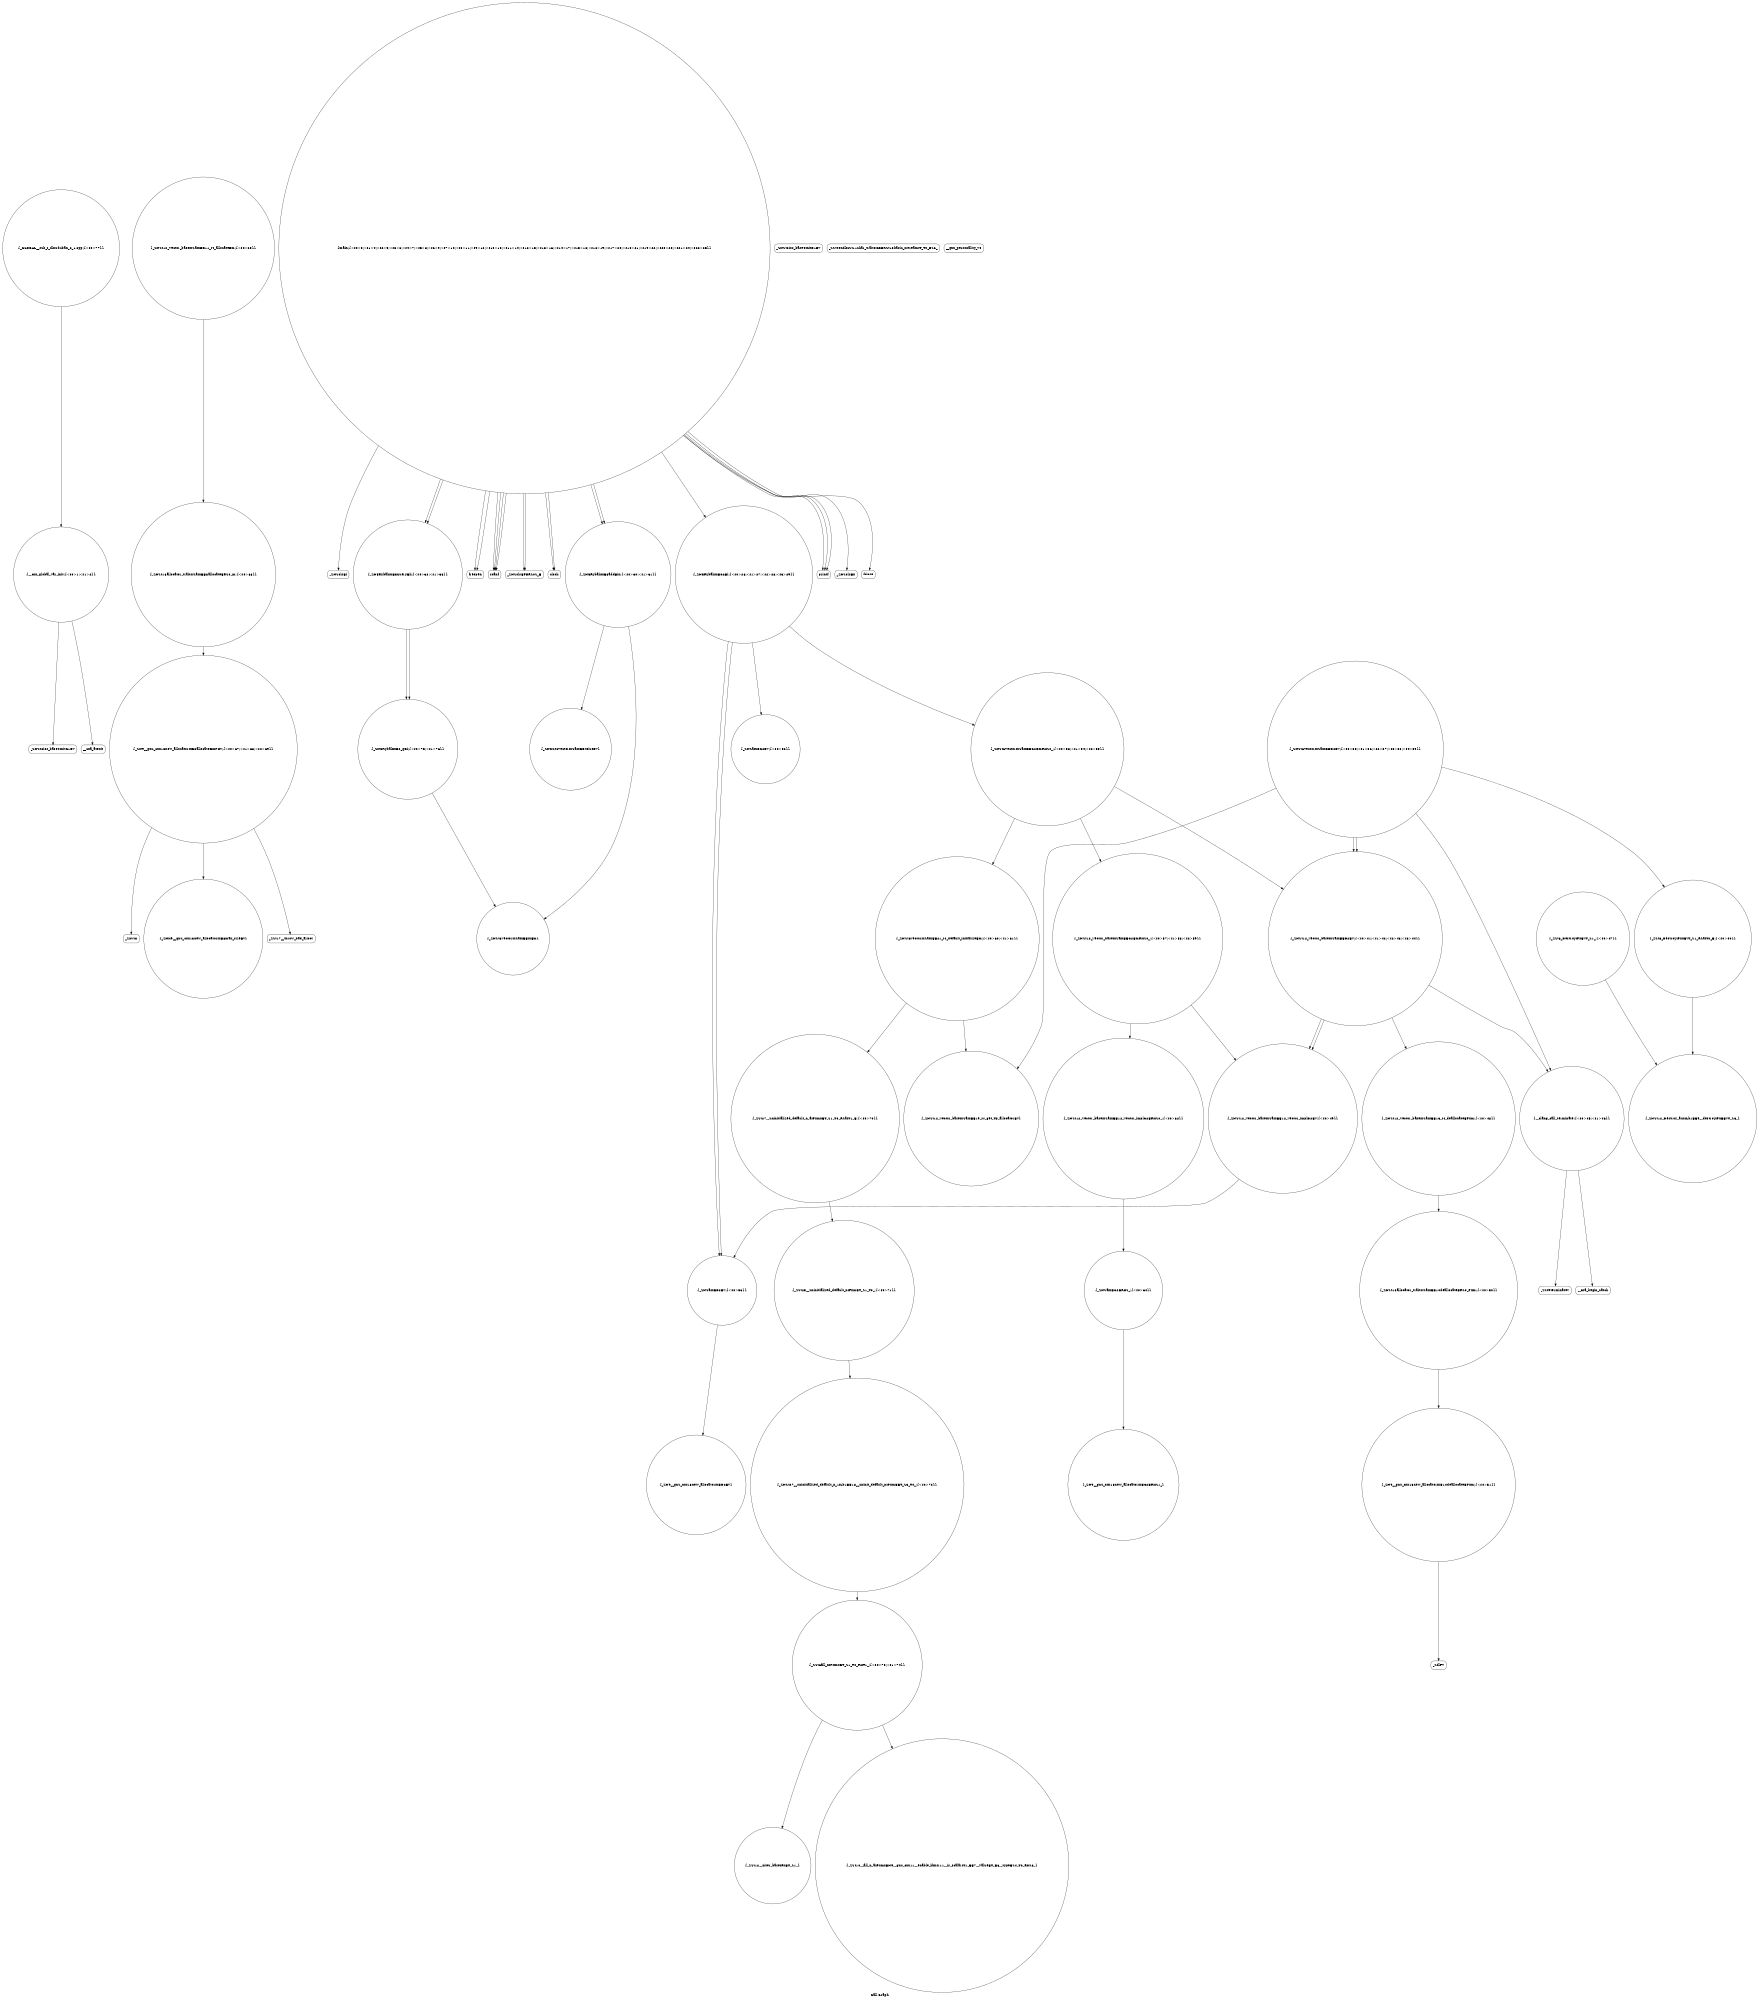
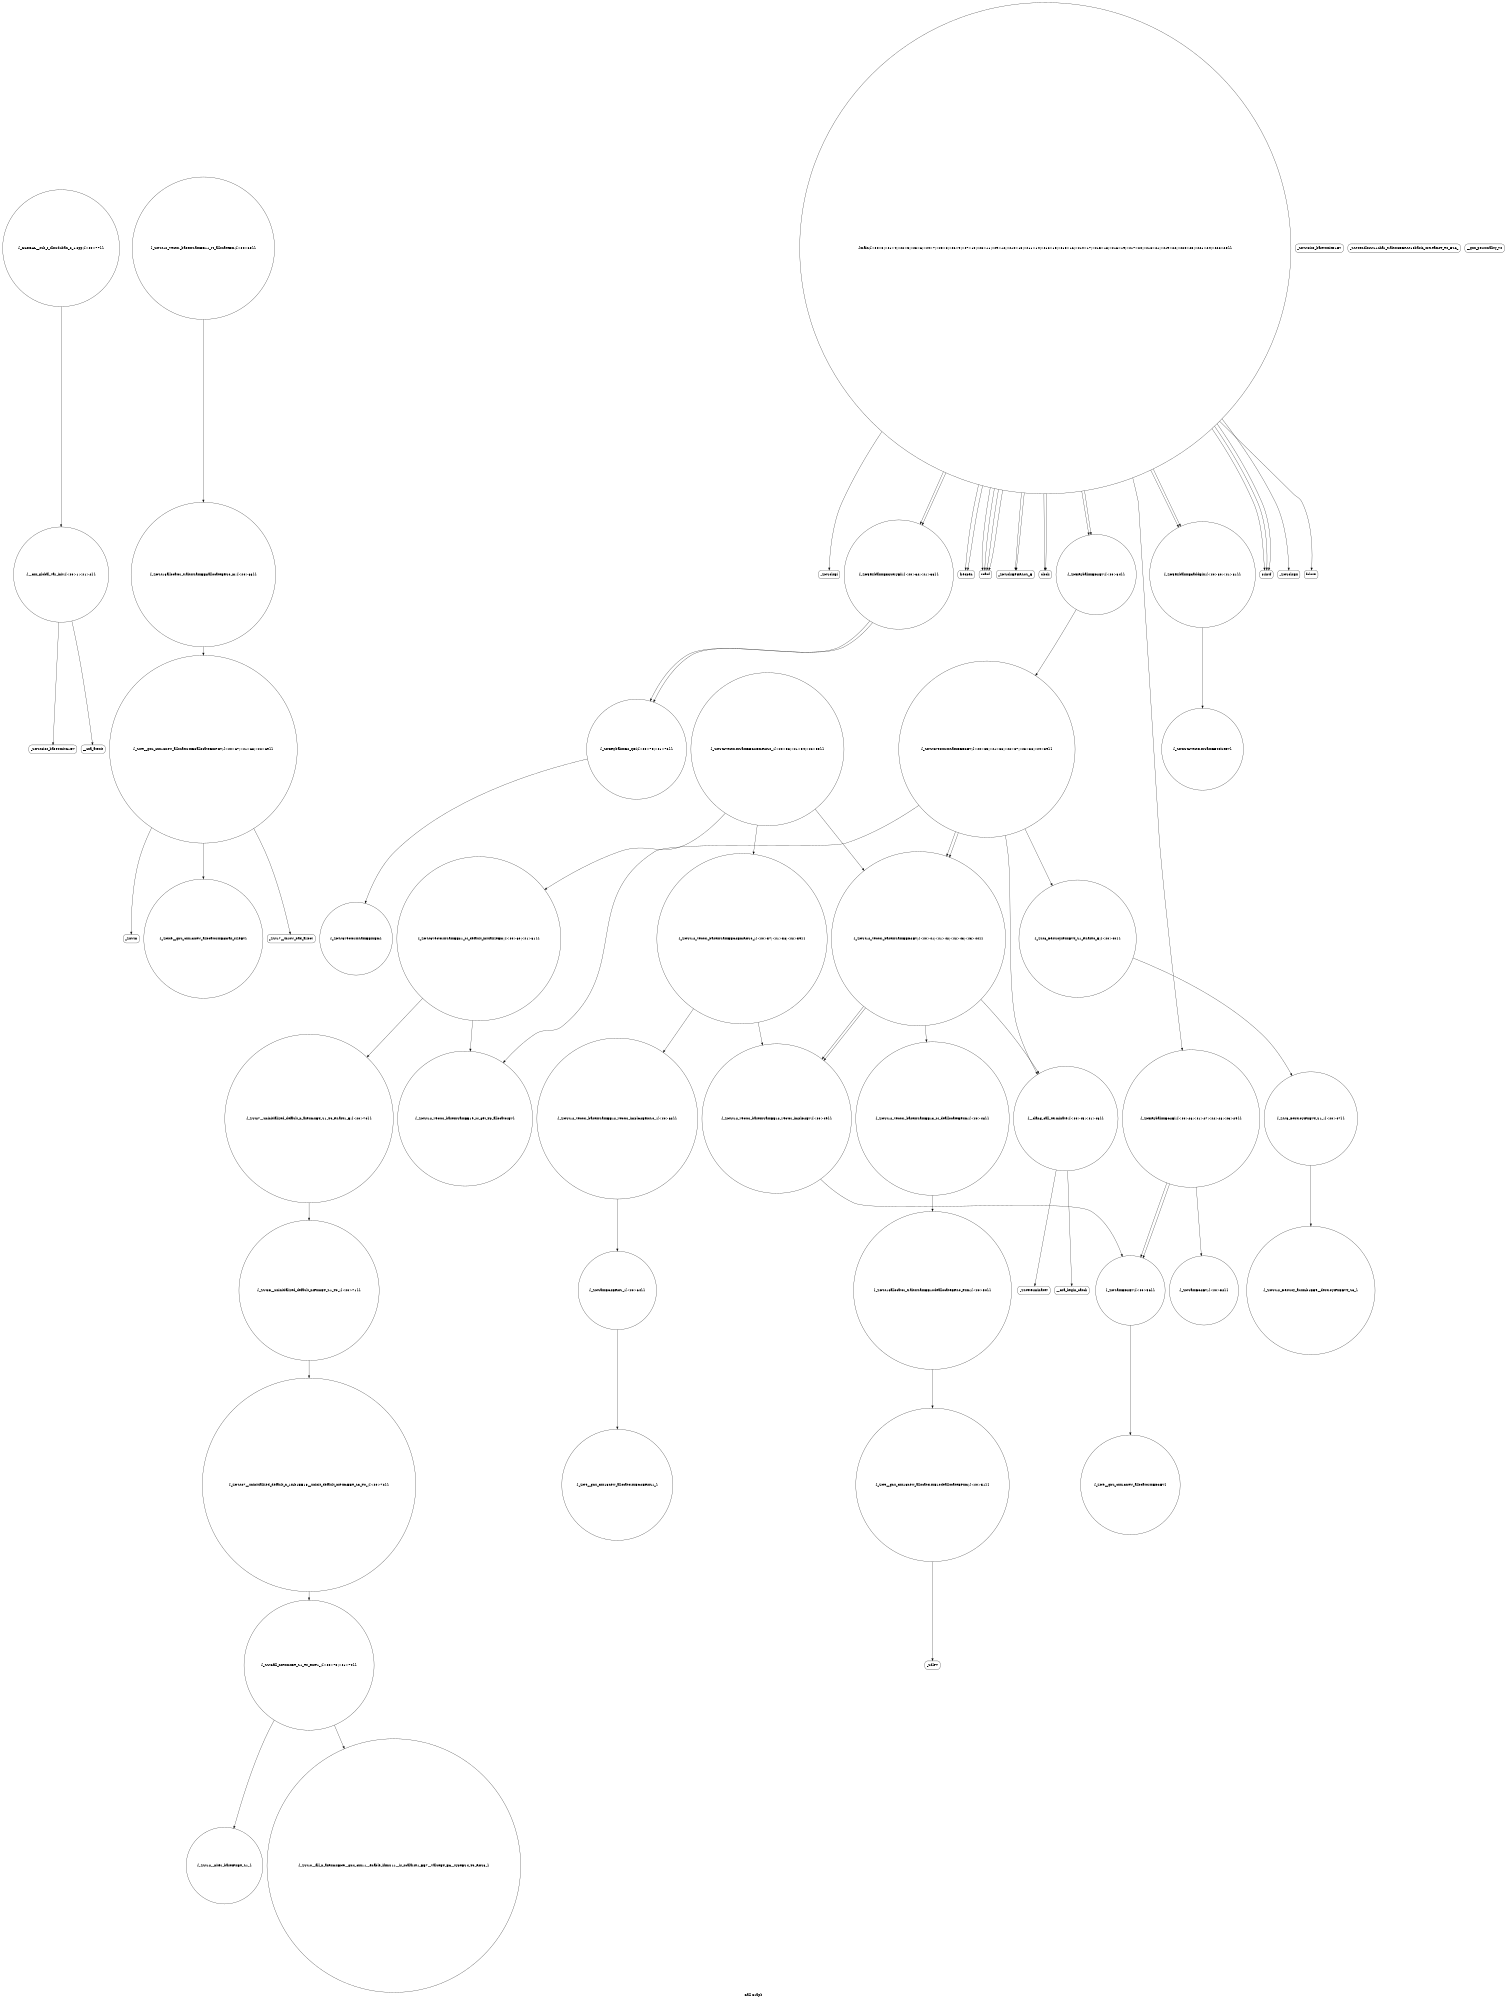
node "{_ZN5RybakIxED2Ev|{<s0>34}}": added
edge "{_ZN5RybakIxEC2Ei|{<s0>26|<s1>27|<s2>28|<s3>29}}" -> "{_ZNSt6vectorIxSaIxEEC2EmRKS0_|{<s0>53|<s1>54|<s2>55}}": removed
edge "{_ZN5RybakIxE3addEix|{<s0>30|<s1>31}}" -> "{_ZNSt6vectorIxSaIxEEixEm}": removed
edge "{_ZSt8_DestroyIPxxEvT_S1_RSaIT0_E|{<s0>40}}" -> "{_ZNSt12_Destroy_auxILb1EE9__destroyIPxEEvT_S3_}": now "{_ZSt8_DestroyIPxxEvT_S1_RSaIT0_E|{<s0>40}}" -> "{_ZSt8_DestroyIPxEvT_S1_|{<s0>47}}"
